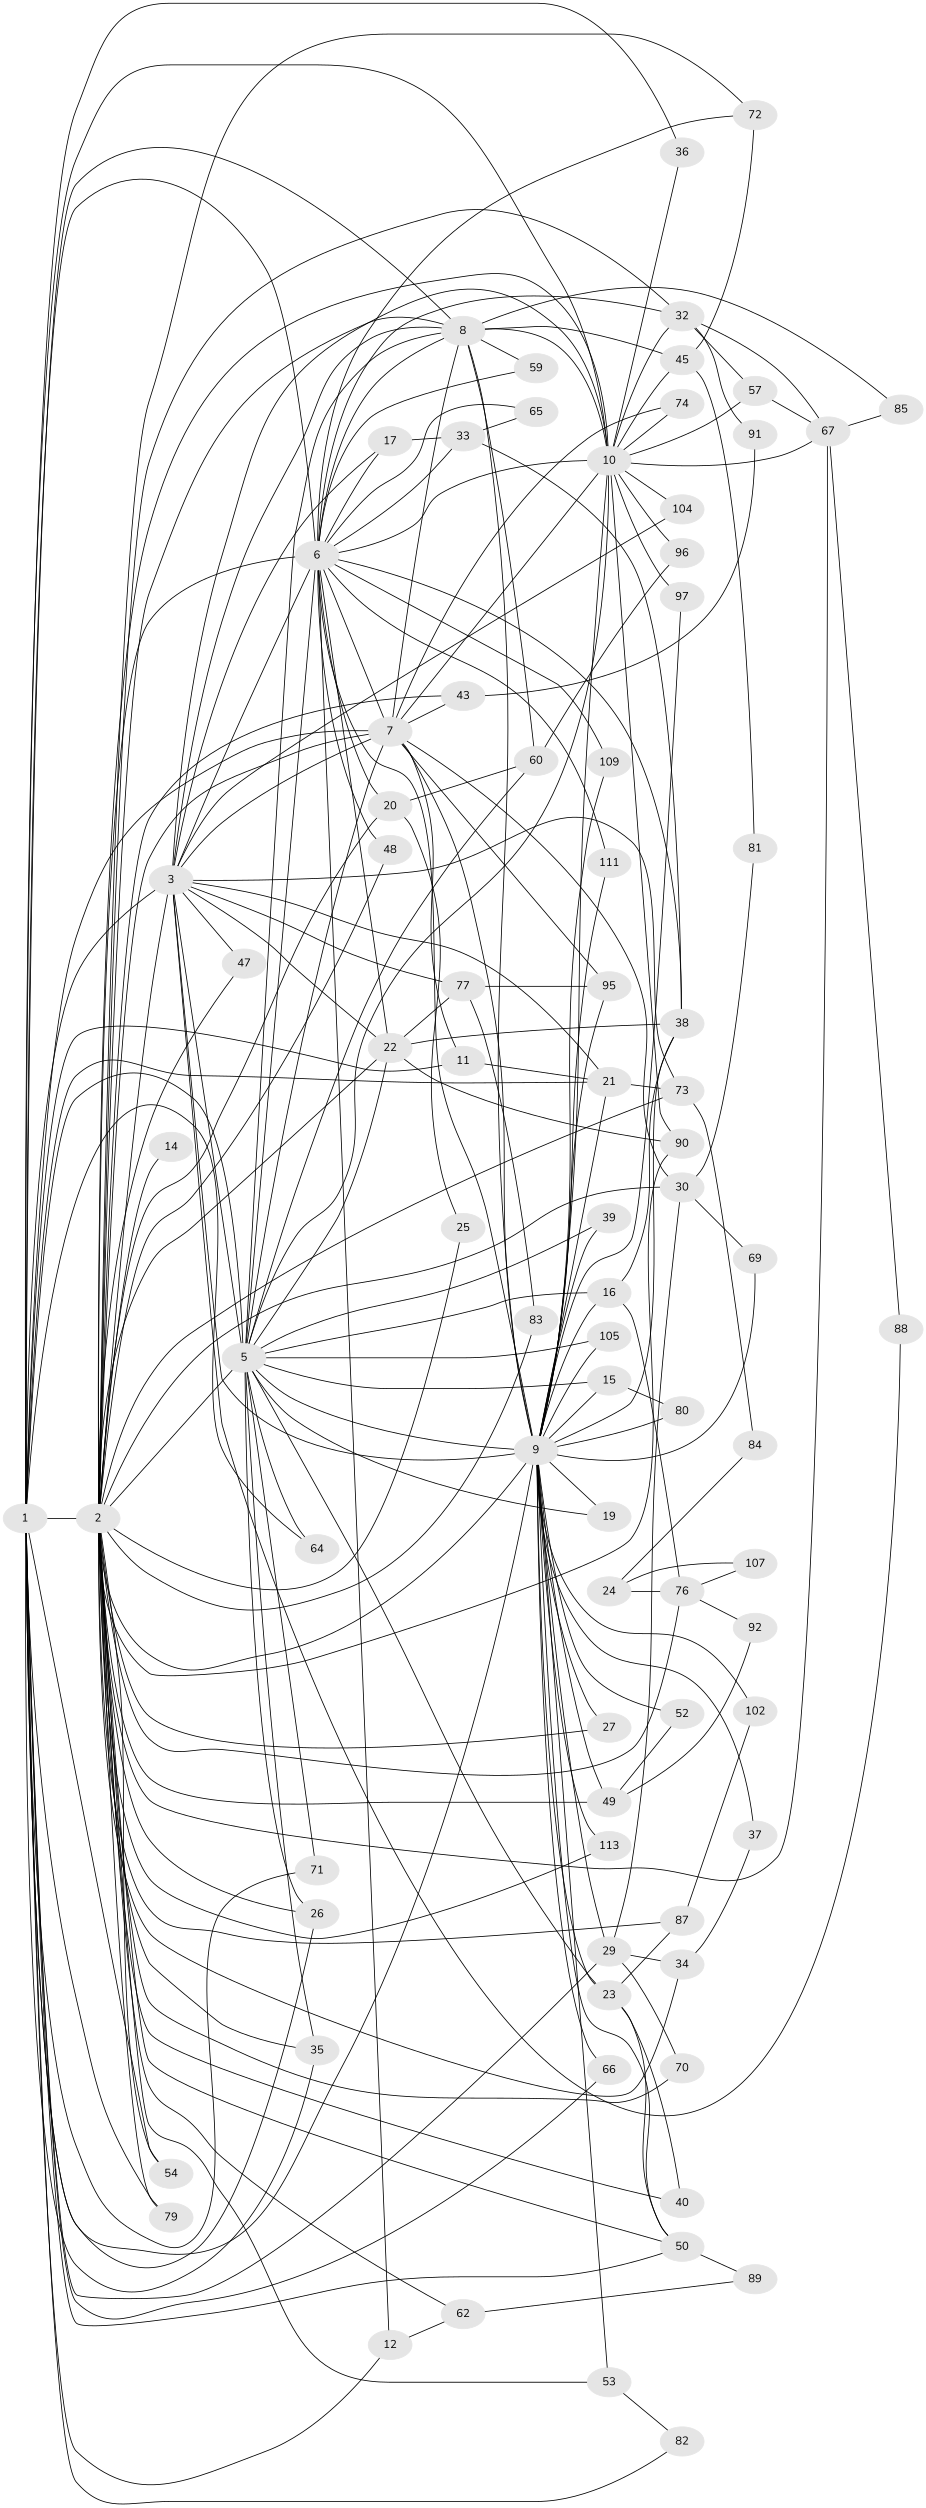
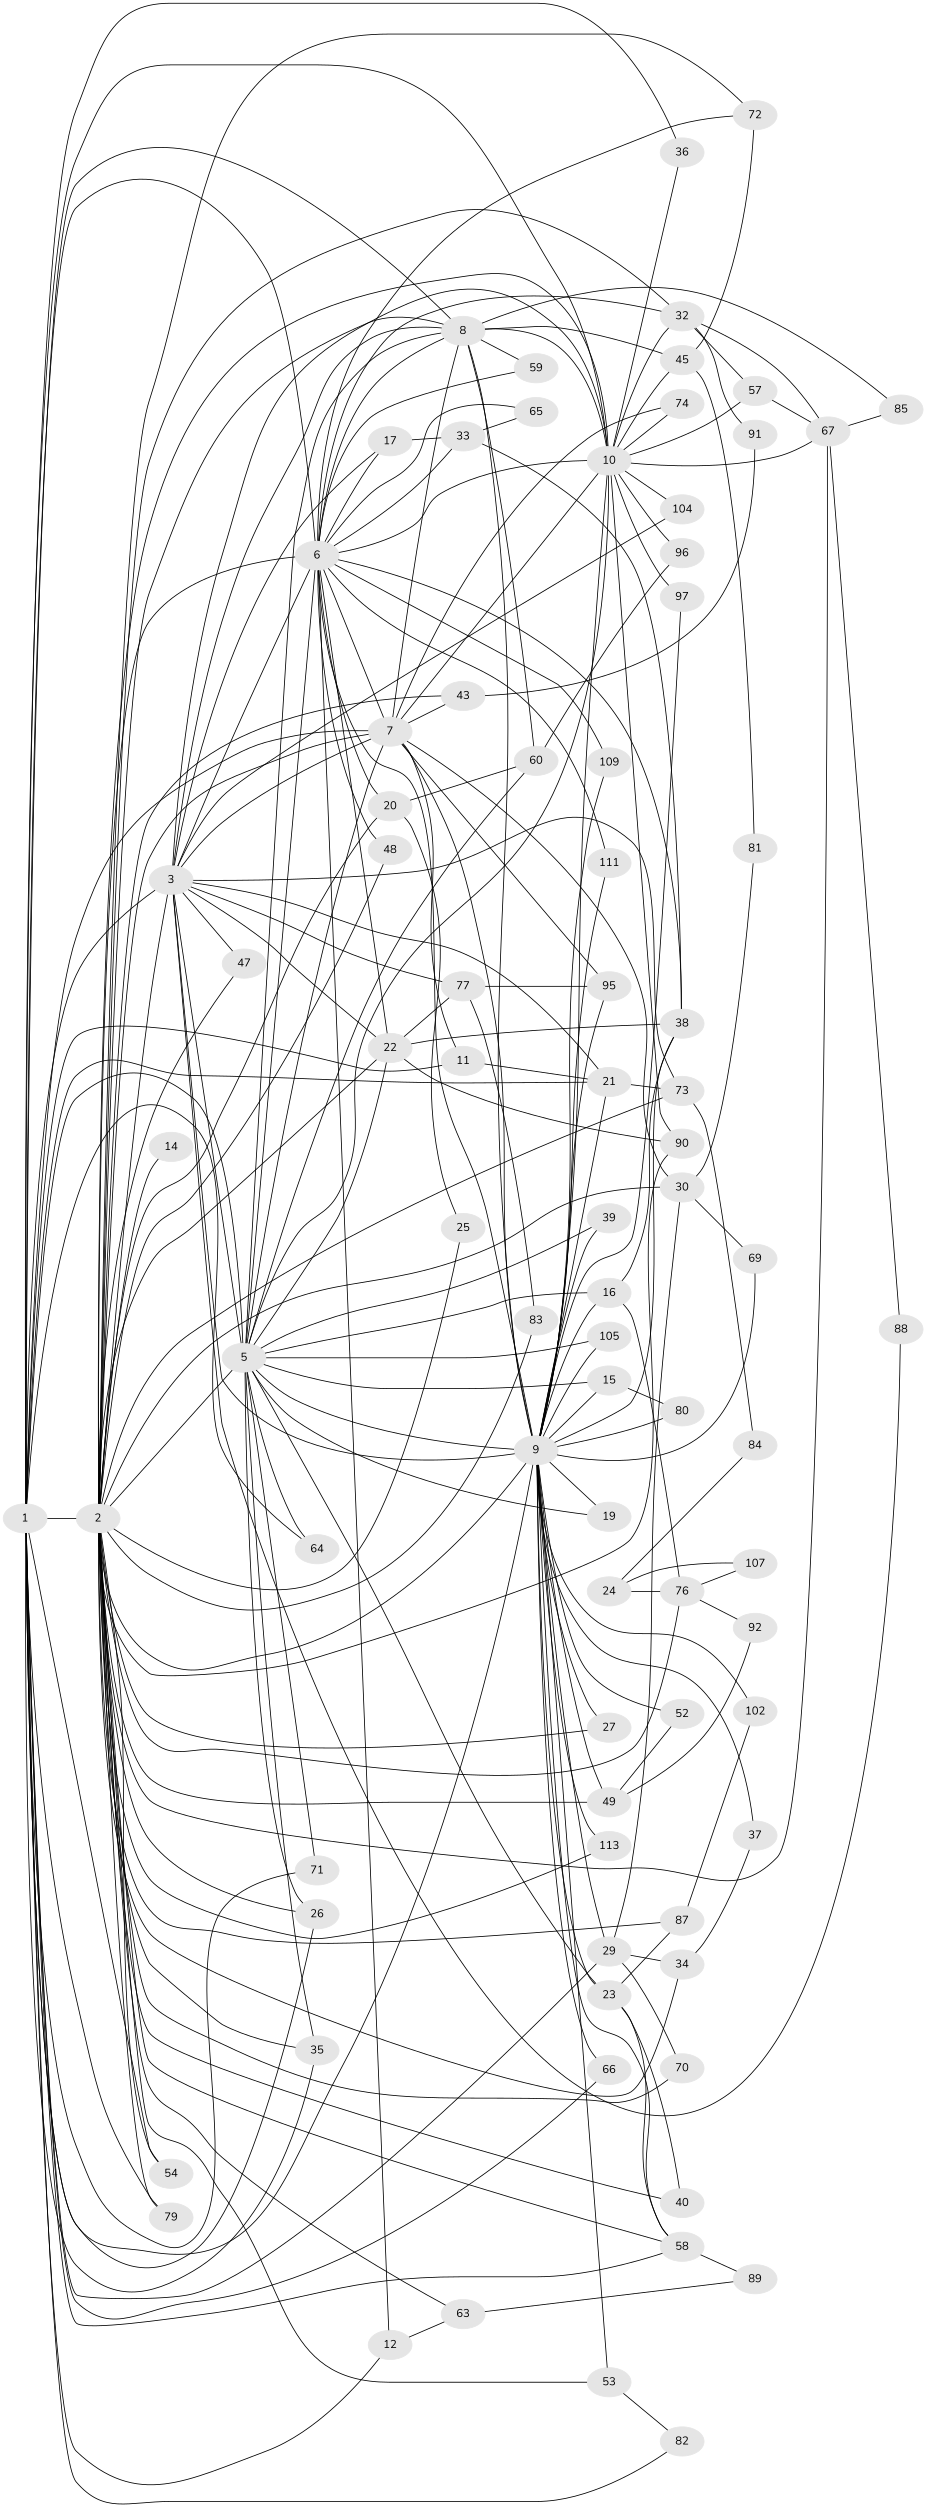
node "50": label "50" -> "58"
node "62": label "62" -> "63"
